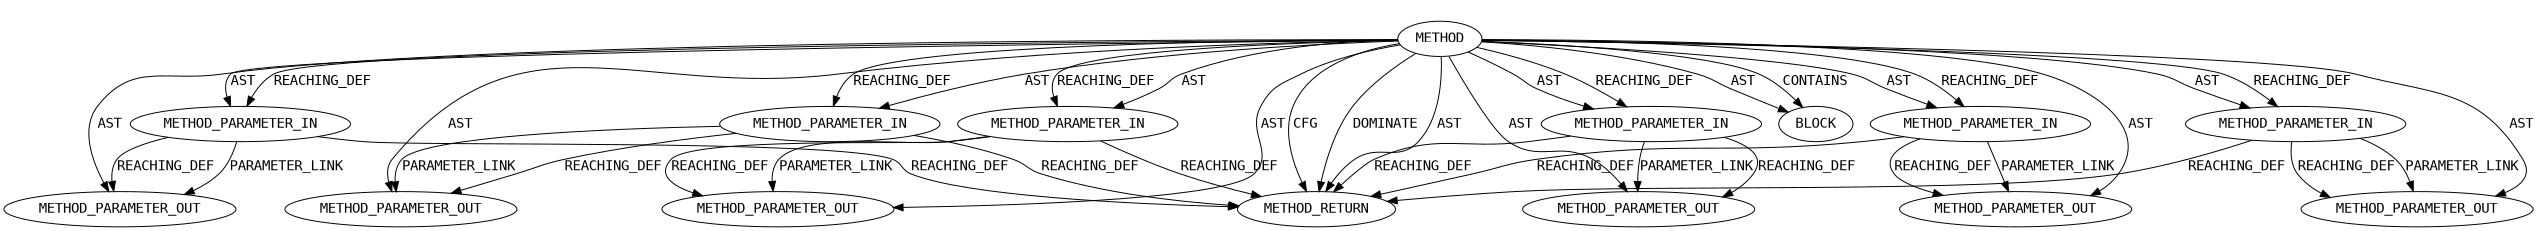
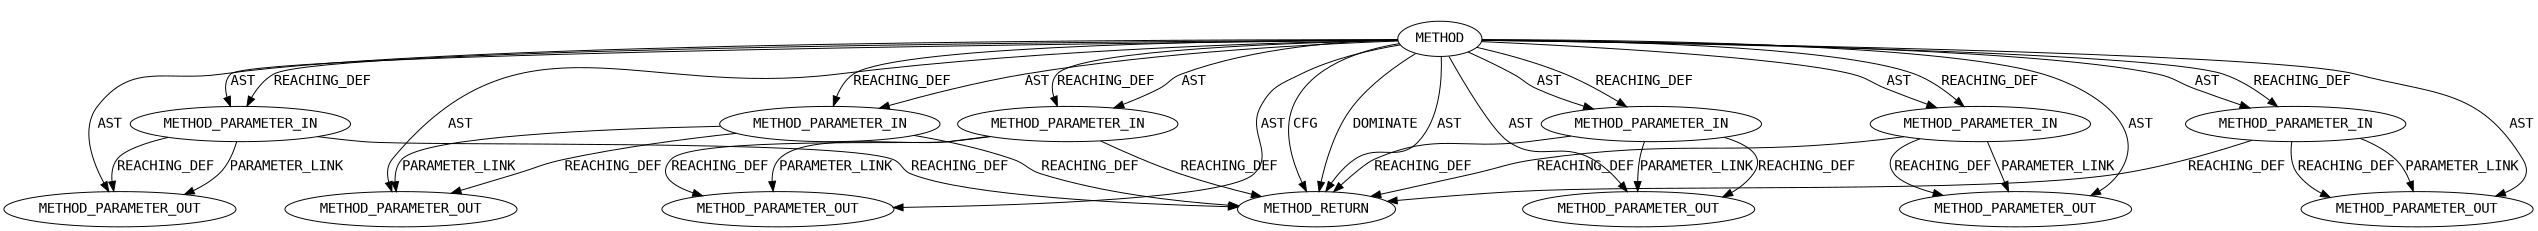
node "BLOCK": removed
